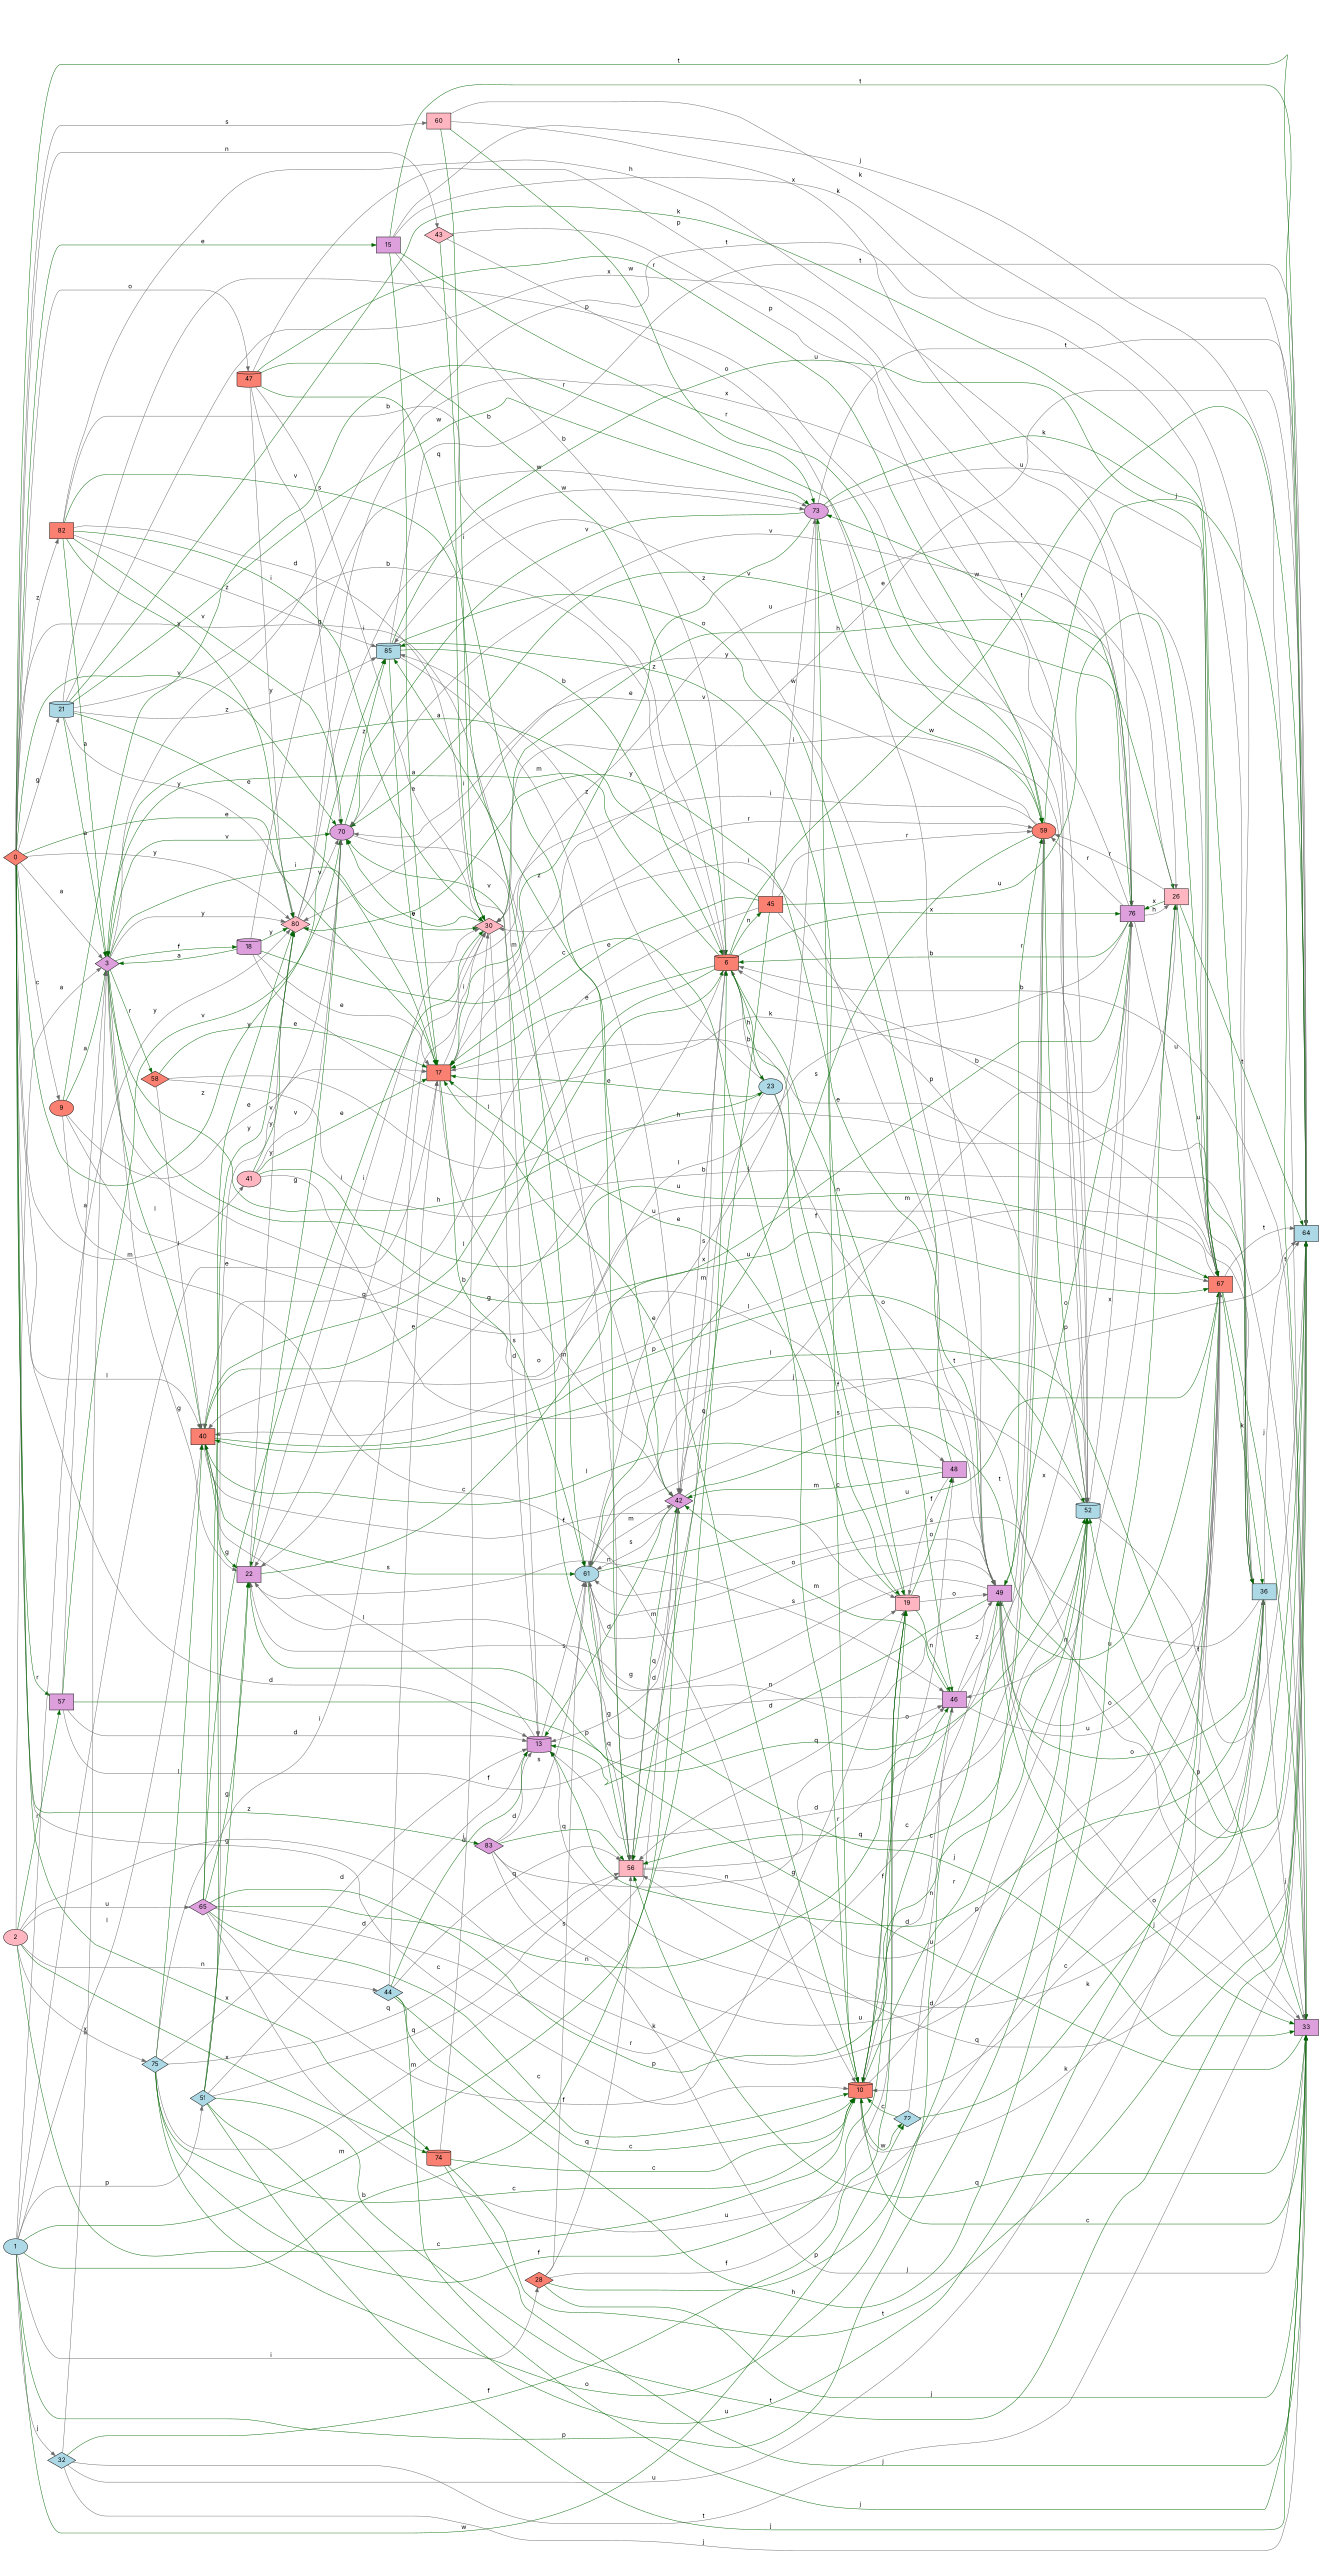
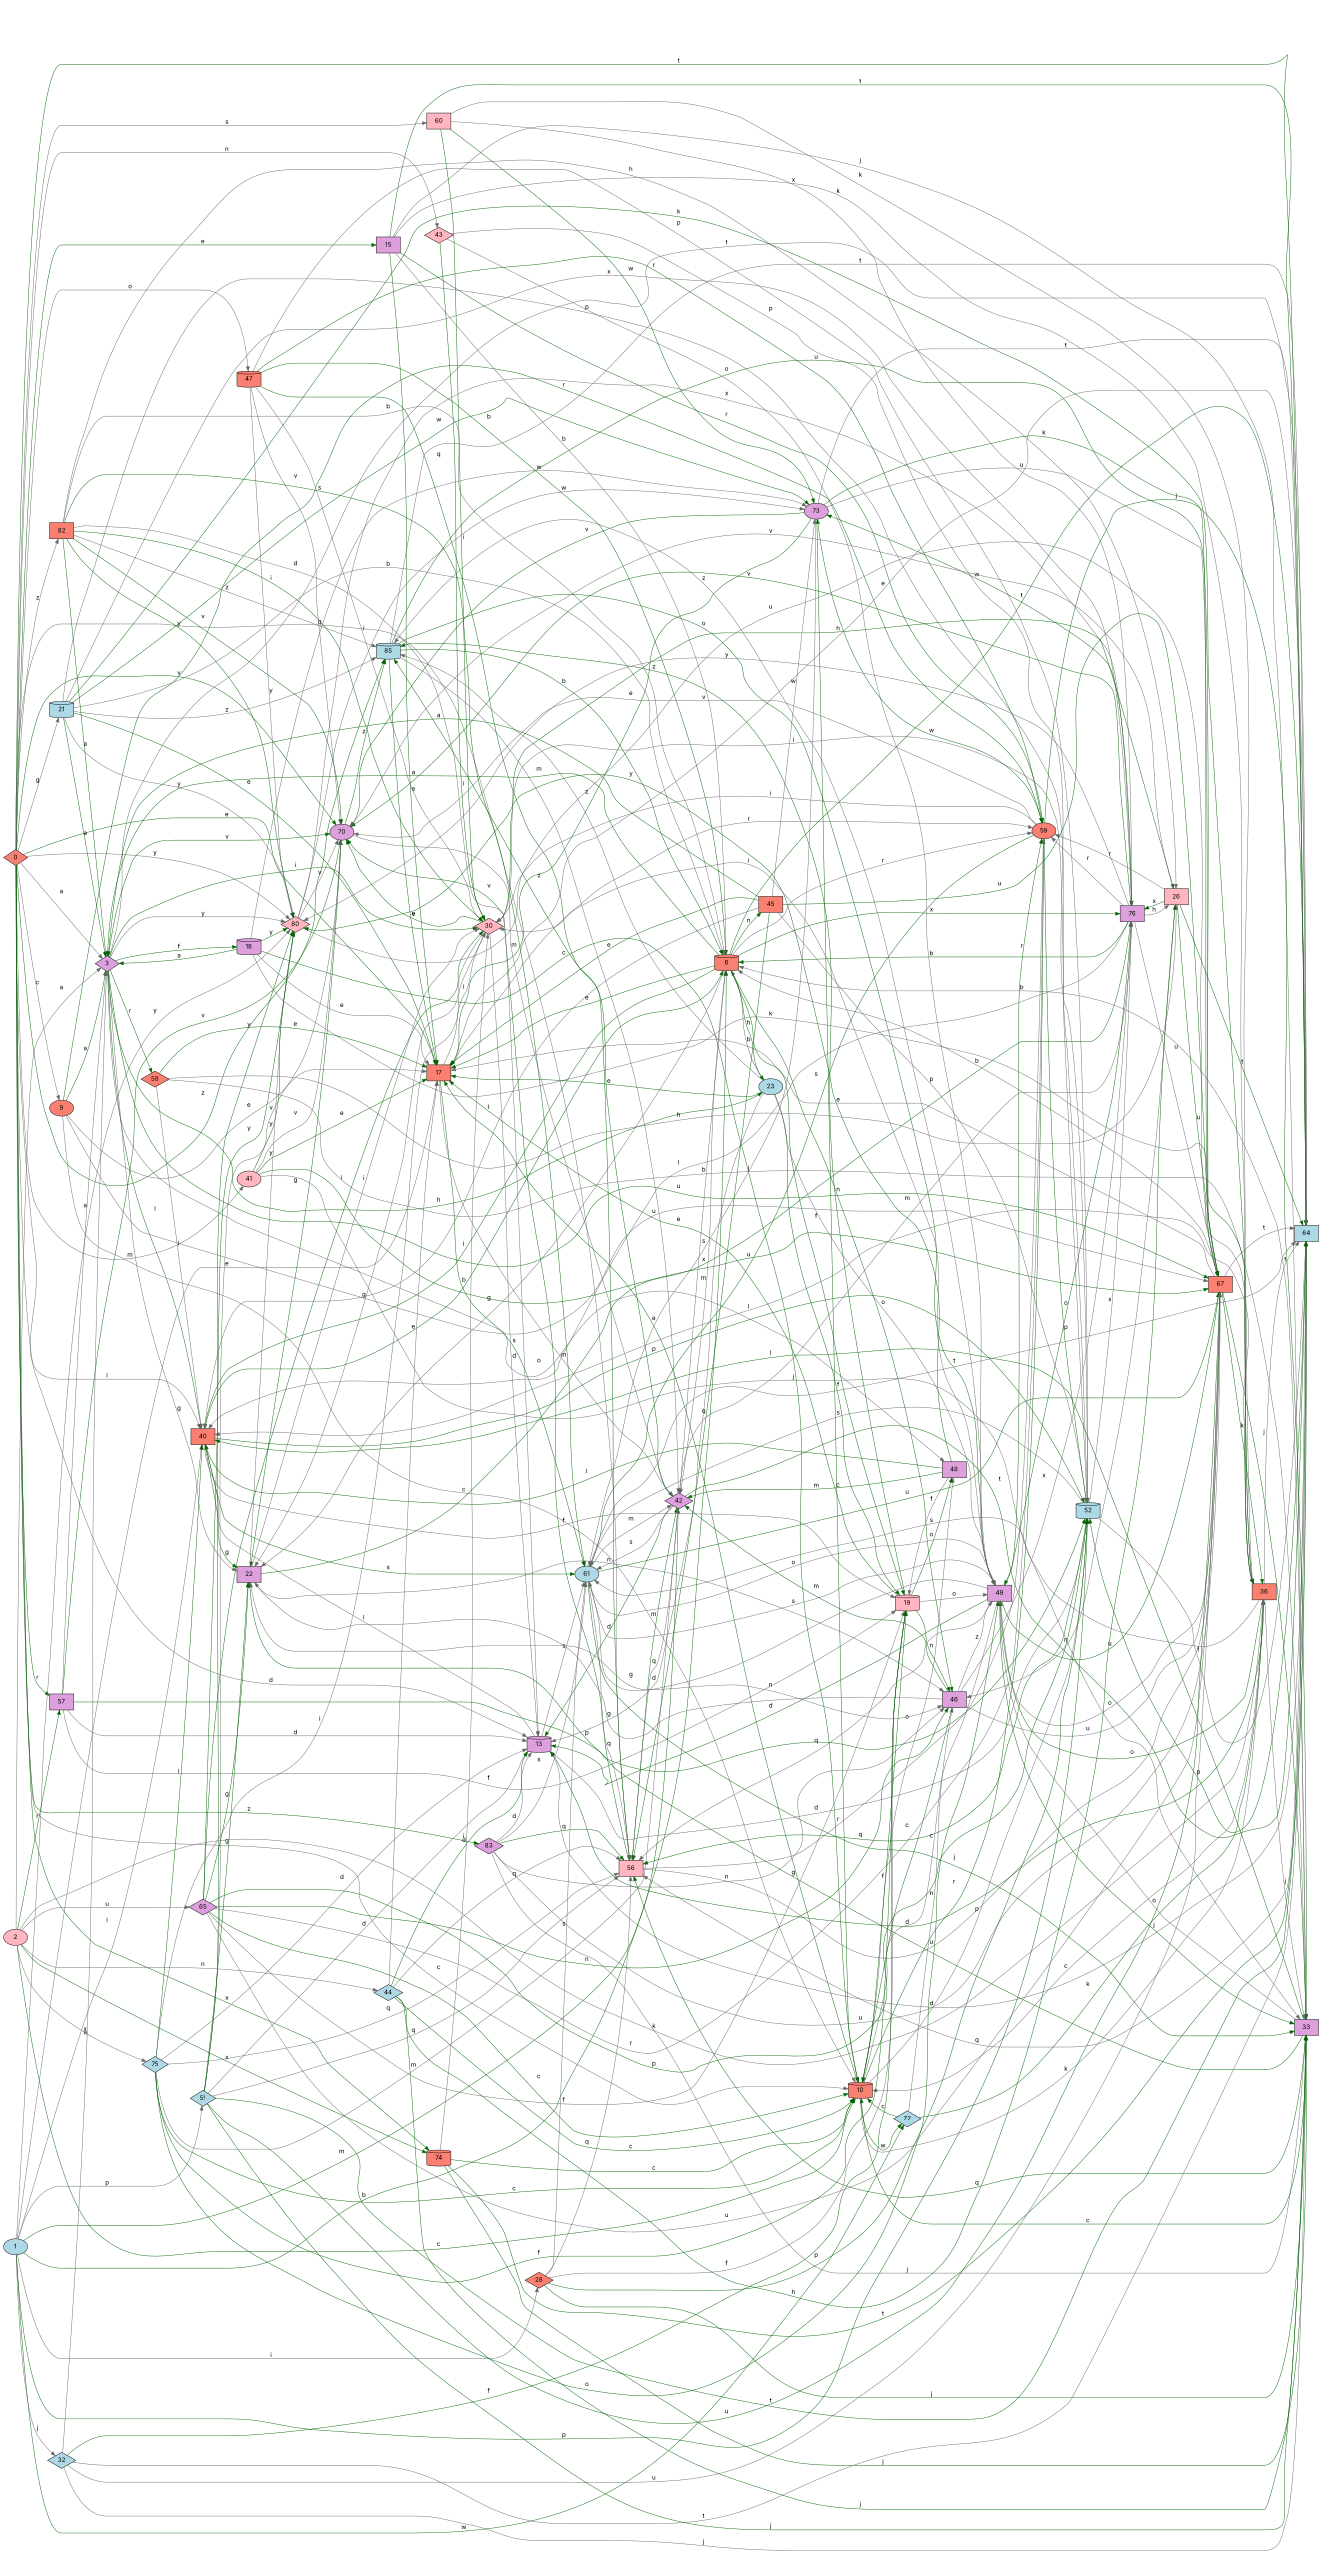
edge "45" -> "59": now "6" -> "59"
node "36": fillcolor lightblue -> salmon
